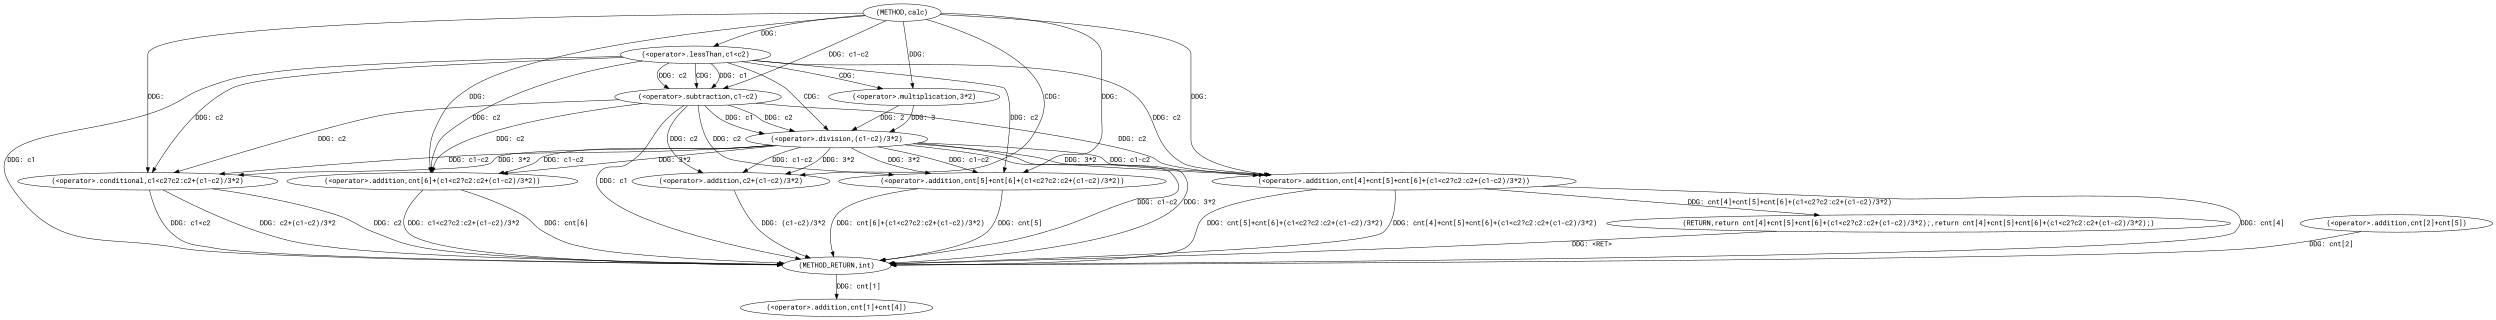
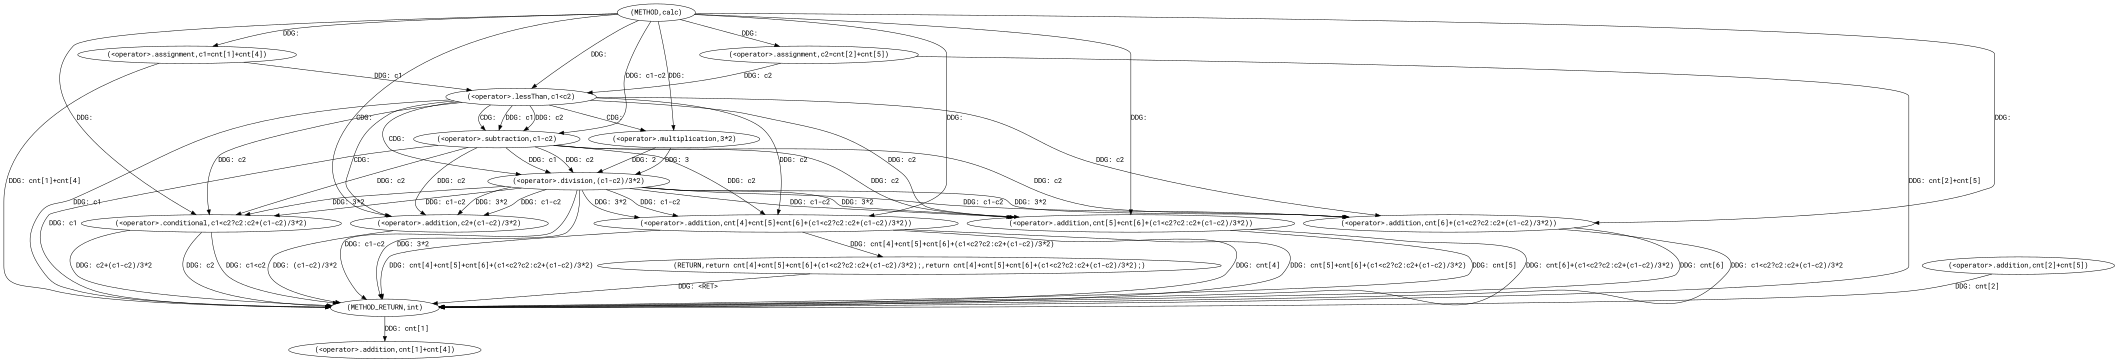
node "(<operator>.assignment,c1=cnt[1]+cnt[4])": added
node "(<operator>.assignment,c2=cnt[2]+cnt[5])": added
edge "(<operator>.lessThan,c1<c2)" -> "(<operator>.addition,c2+(c1-c2)/3*2)": added, label "CDG:"
